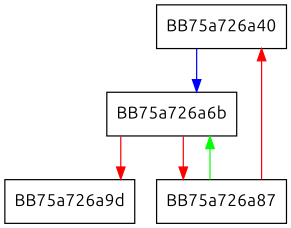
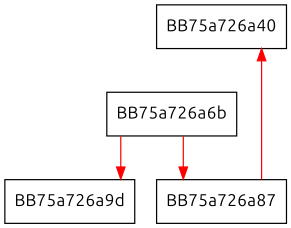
edge "BB75a726a40" -> "BB75a726a6b": removed
edge "BB75a726a87" -> "BB75a726a6b": removed
